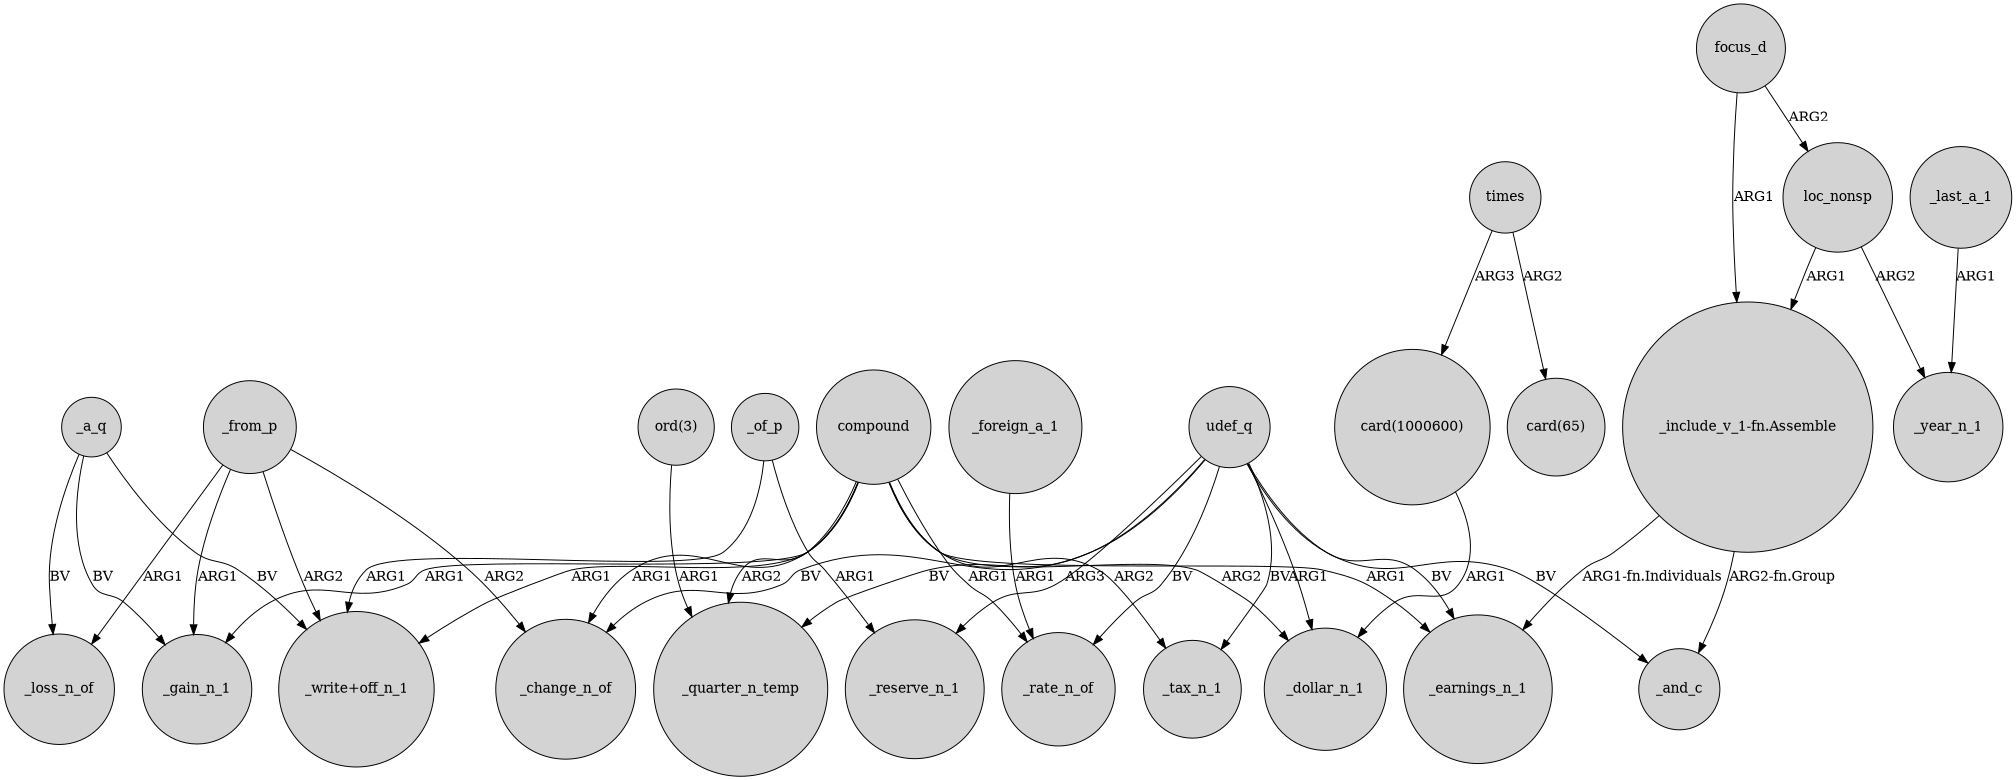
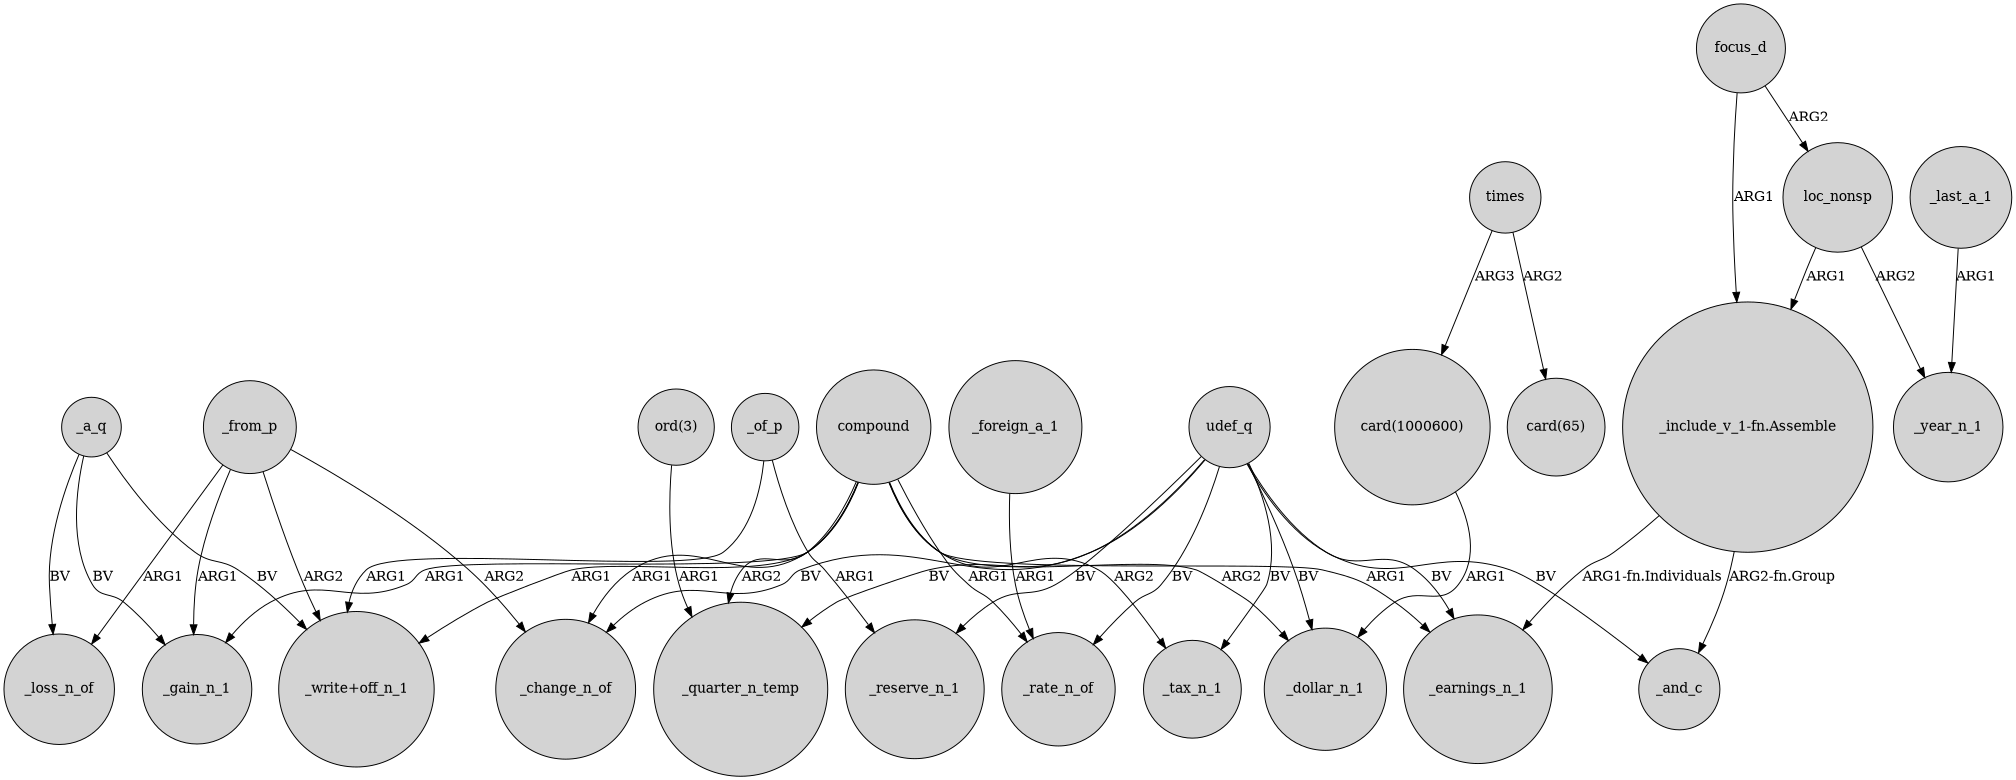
edge "udef_q" -> "_reserve_n_1": label "ARG3" -> "BV"
edge "udef_q" -> "_dollar_n_1": label "ARG1" -> "BV"
